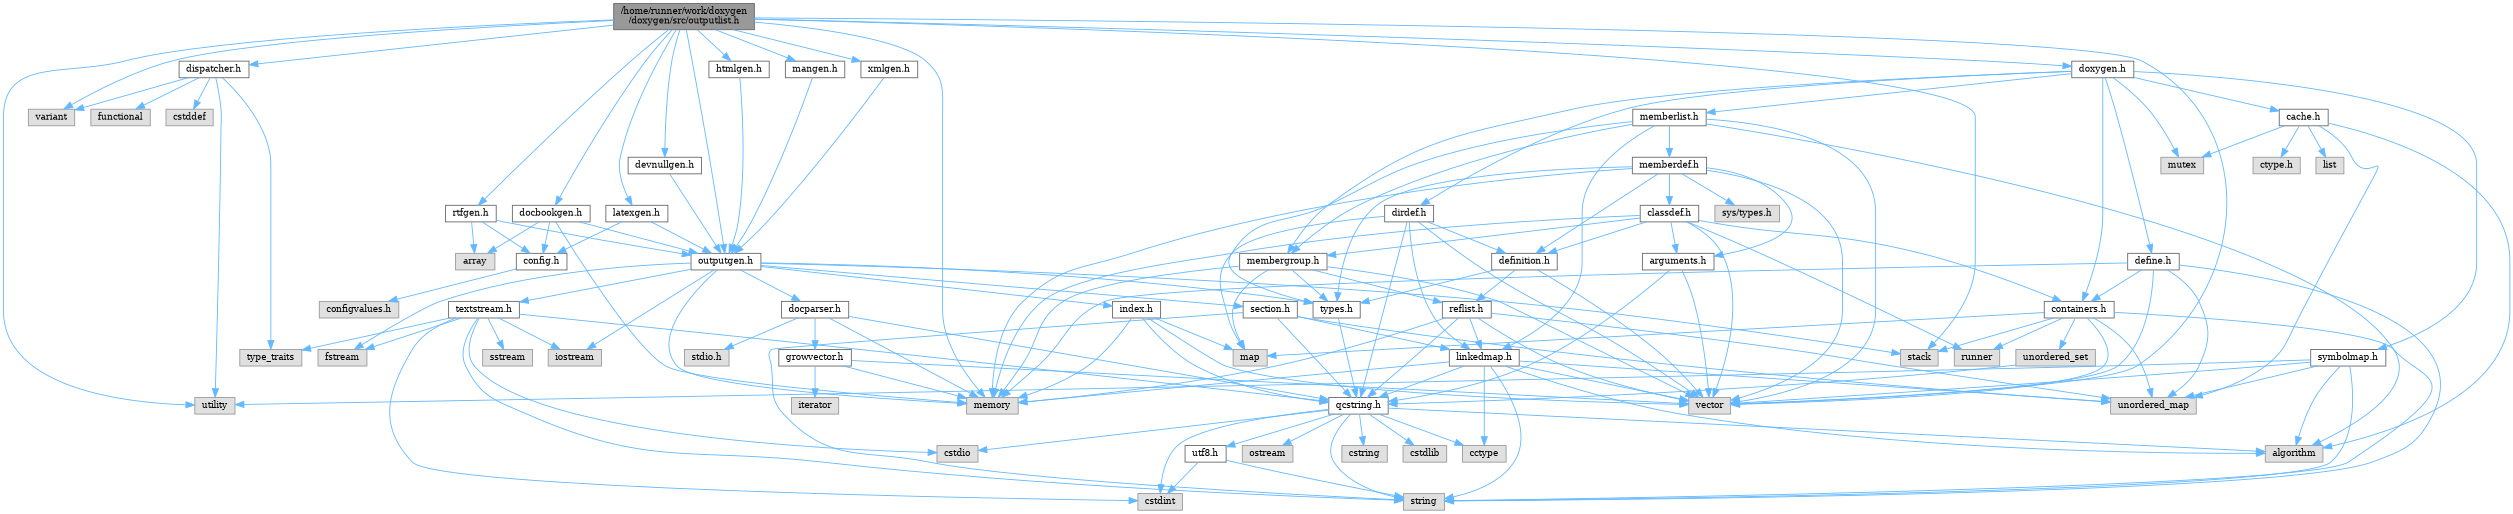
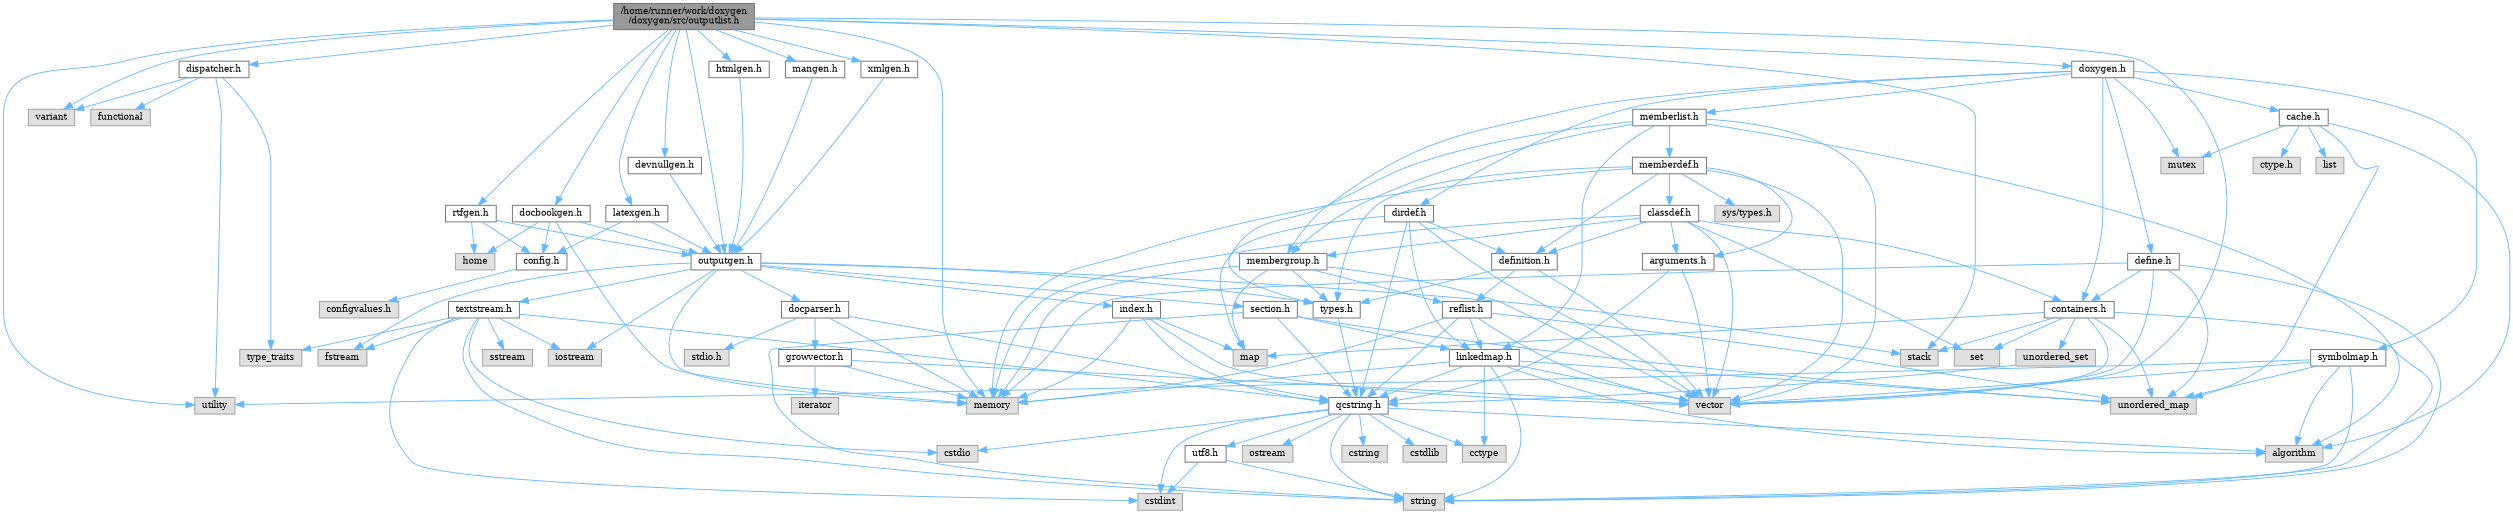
node "cstddef": removed
node "array": label "array" -> "home"
node "runner": label "runner" -> "set"
